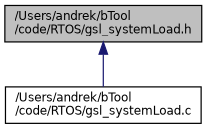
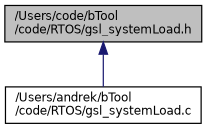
node "/Users/andrek/bTool /code/RTOS/gsl_systemLoad.h": label "/Users/andrek/bTool /code/RTOS/gsl_systemLoad.h" -> "/Users/code/bTool /code/RTOS/gsl_systemLoad.h"
